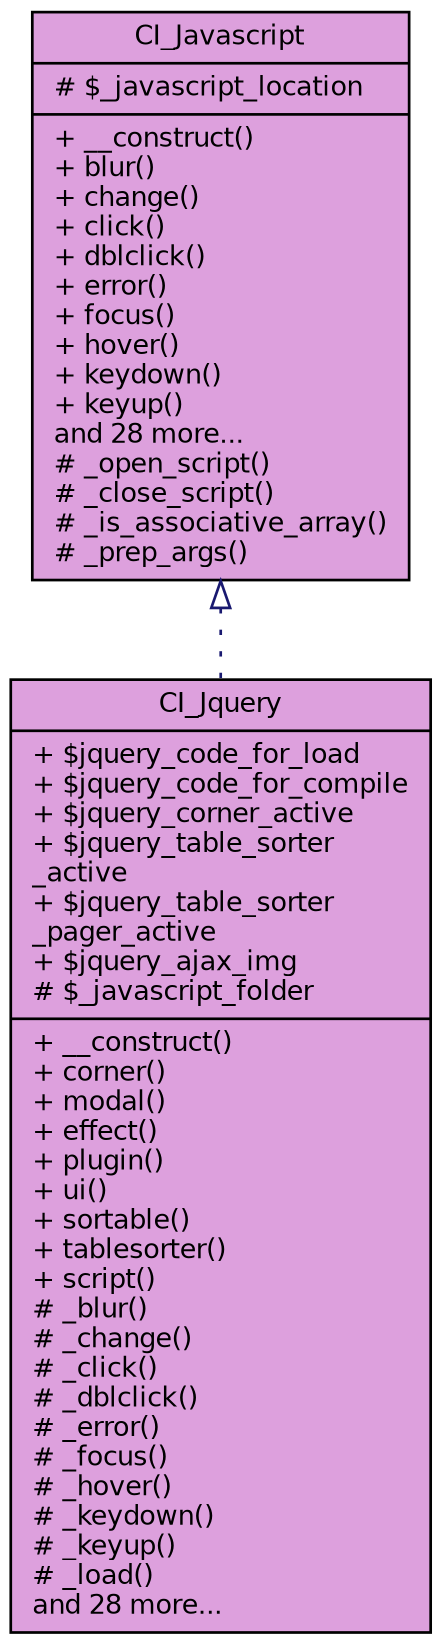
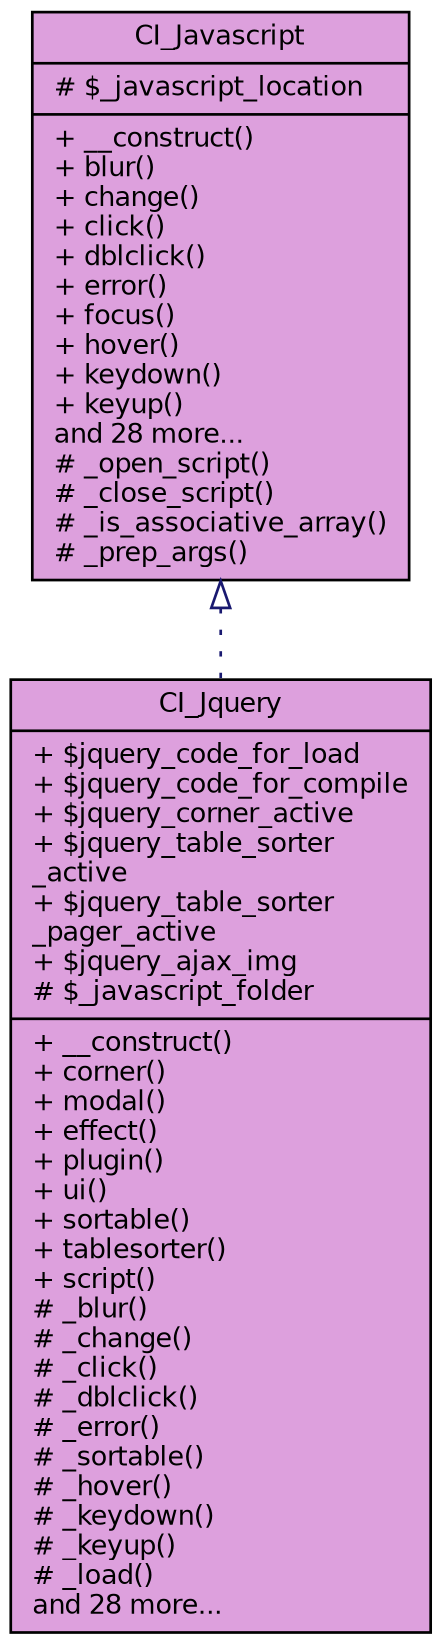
node "CI_Jquery": text "# _focus()" -> "# _sortable()"
